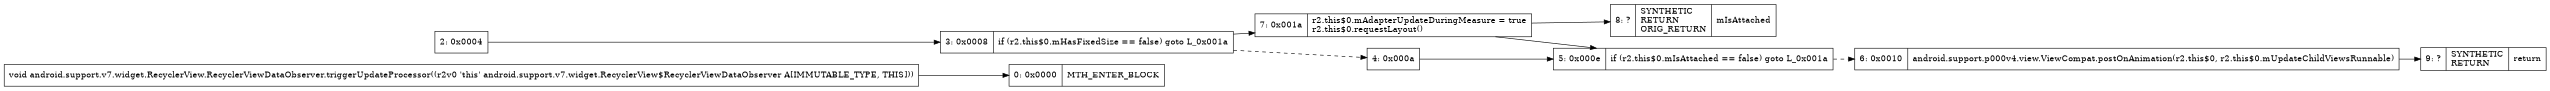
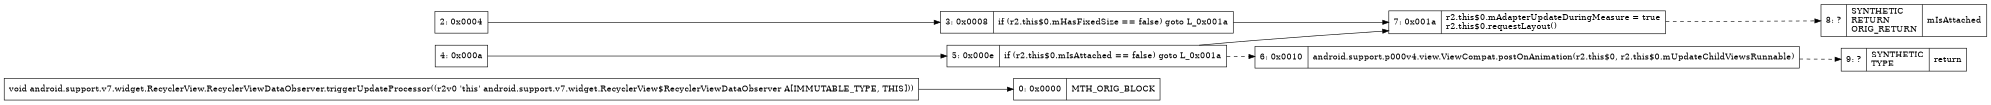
edge "7: 0x001a" -> "8: ?": style solid -> dashed
edge "7: 0x001a" -> "5: 0x000e": reversed
edge "3: 0x0008" -> "4: 0x000a": removed
edge "6: 0x0010" -> "9: ?": style solid -> dashed
node "9: ?": text "RETURN" -> "TYPE"
node "0: 0x0000": text "MTH_ENTER_BLOCK" -> "MTH_ORIG_BLOCK"
